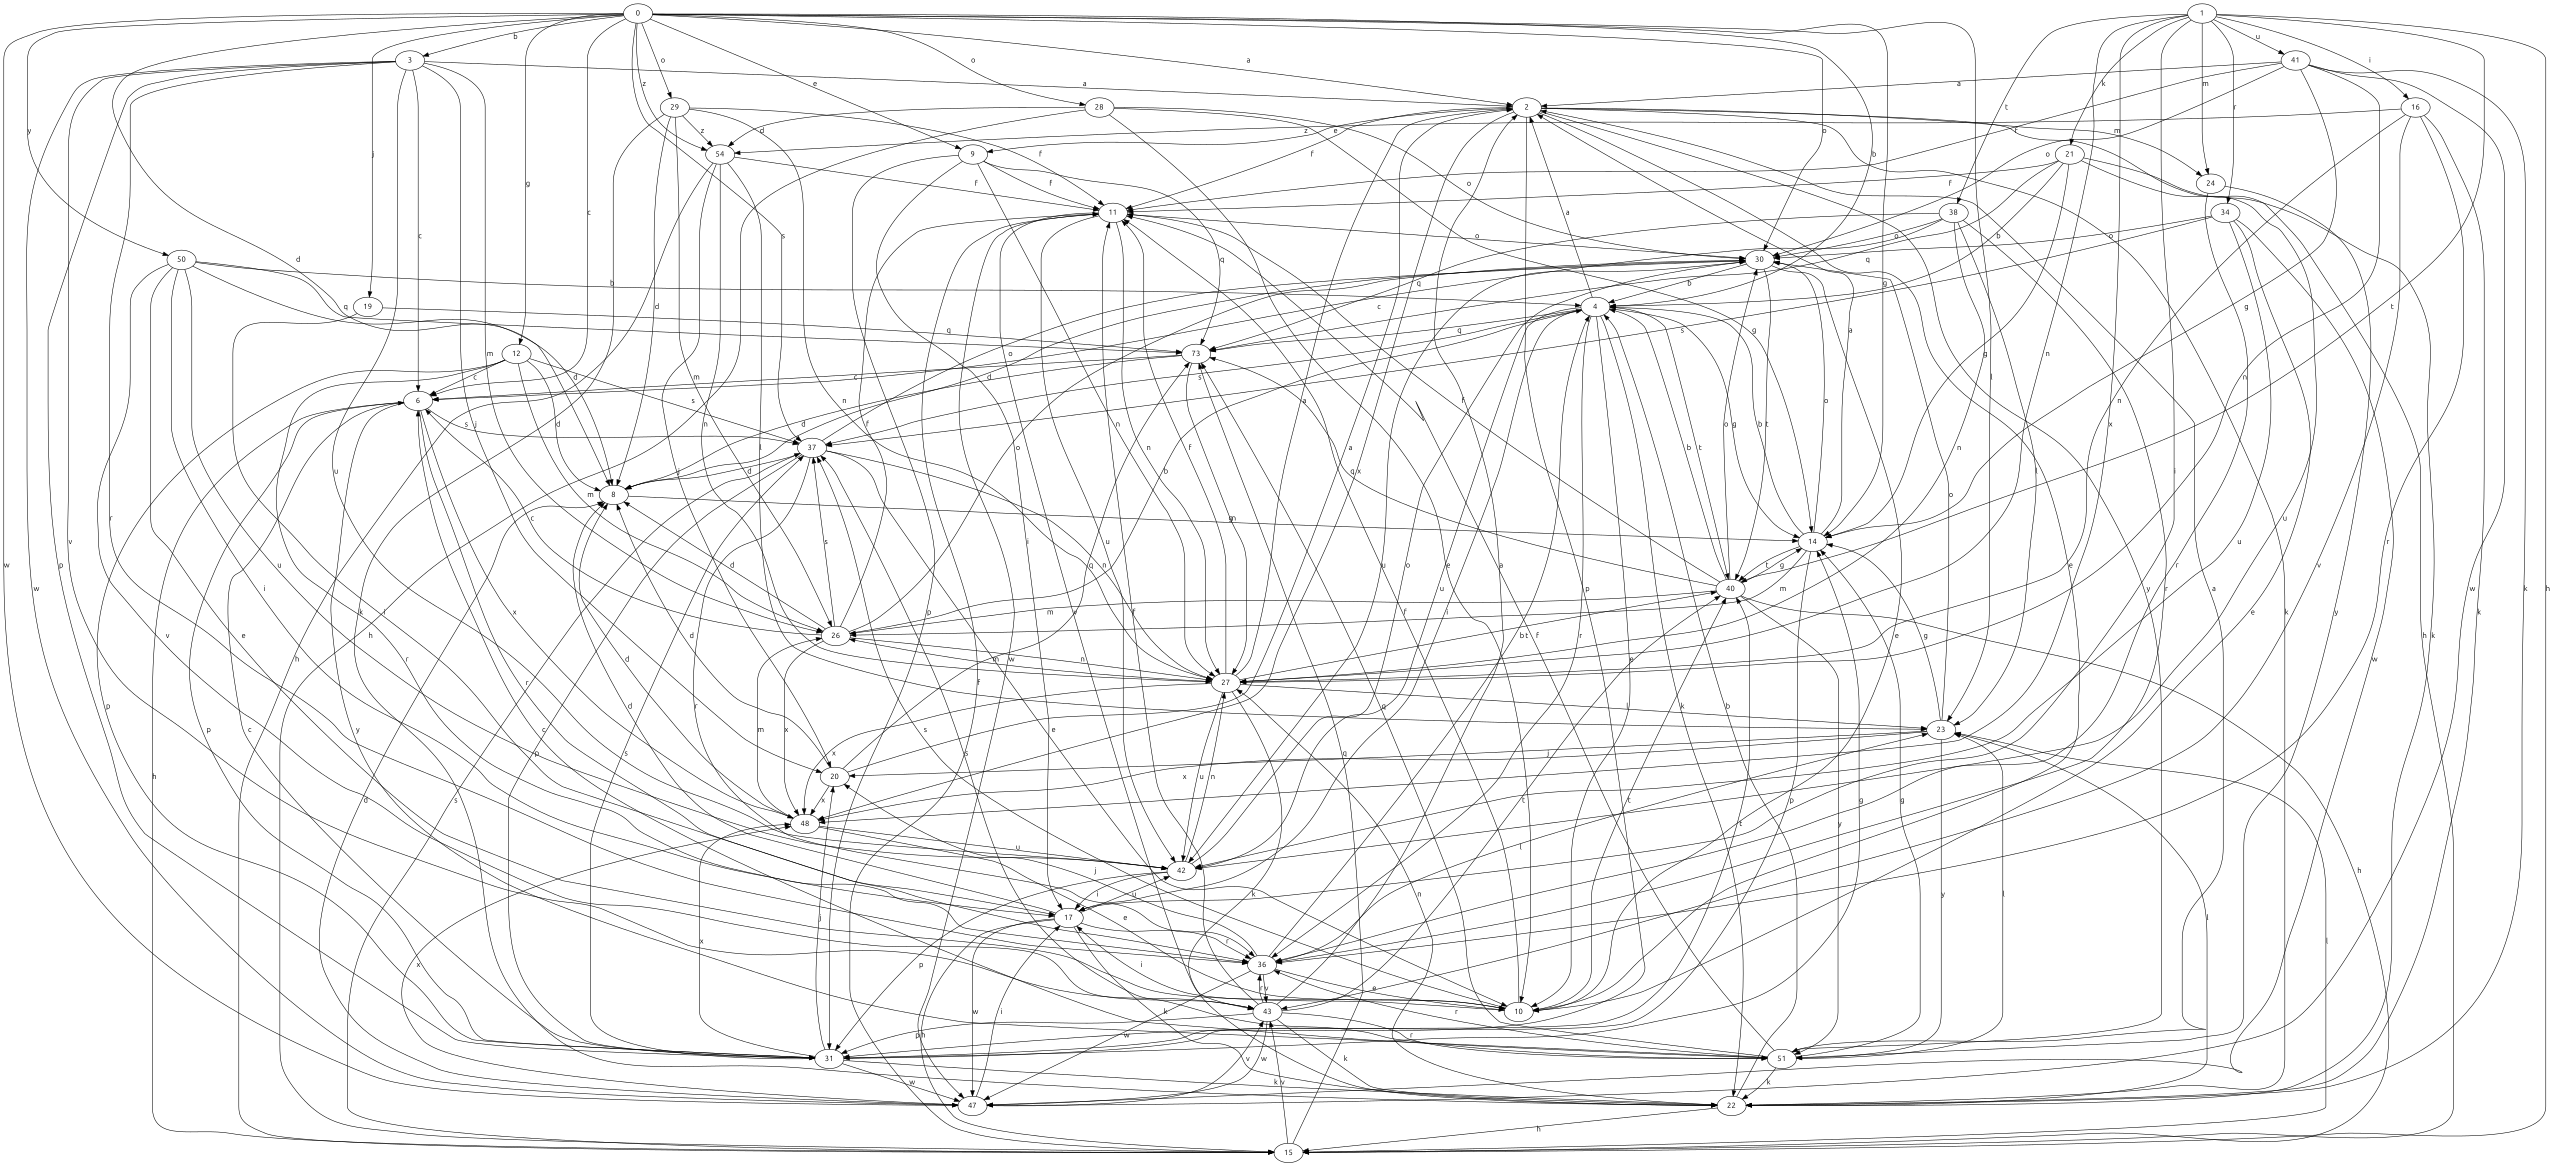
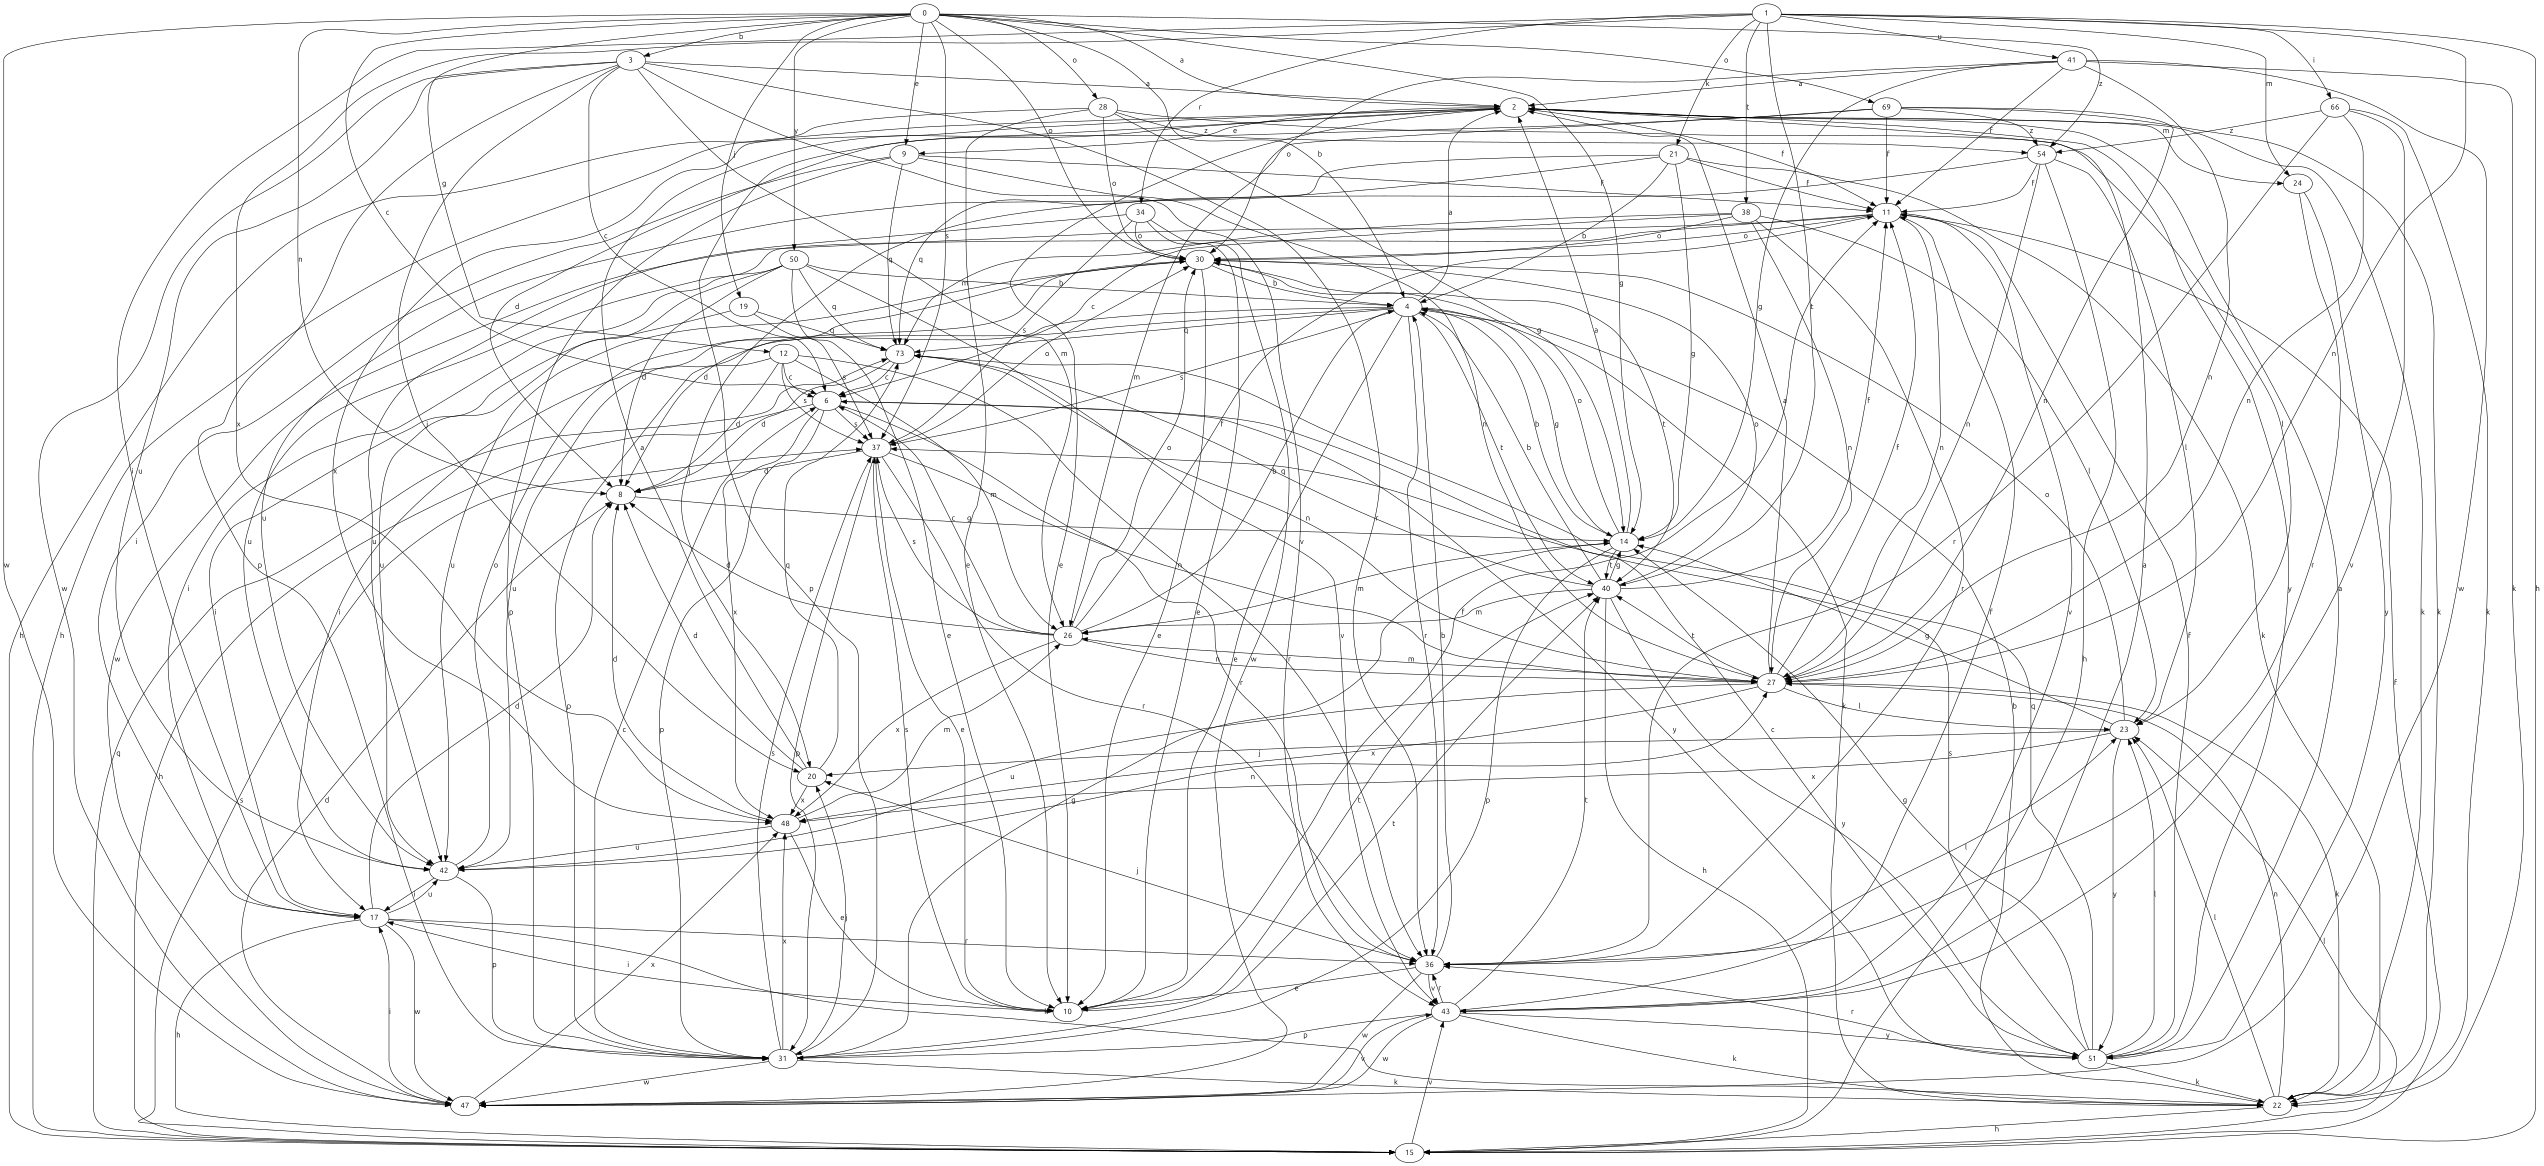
edge "0" -> "23": now "28" -> "23"
node "29": label "29" -> "69"
node "16": label "16" -> "66"
edge "28" -> "54": label "d" -> "z"
edge "0" -> "8": label "d" -> "n"
edge "38" -> "73": label "q" -> "m"
edge "19" -> "37": added, label "s"
edge "43" -> "51": label "r" -> "y"
